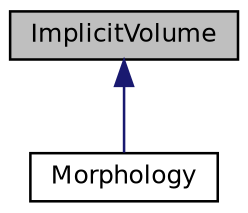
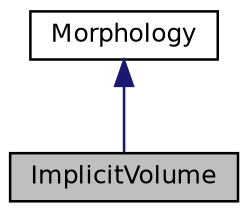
edge "Morphology" -> "ImplicitVolume": reversed
